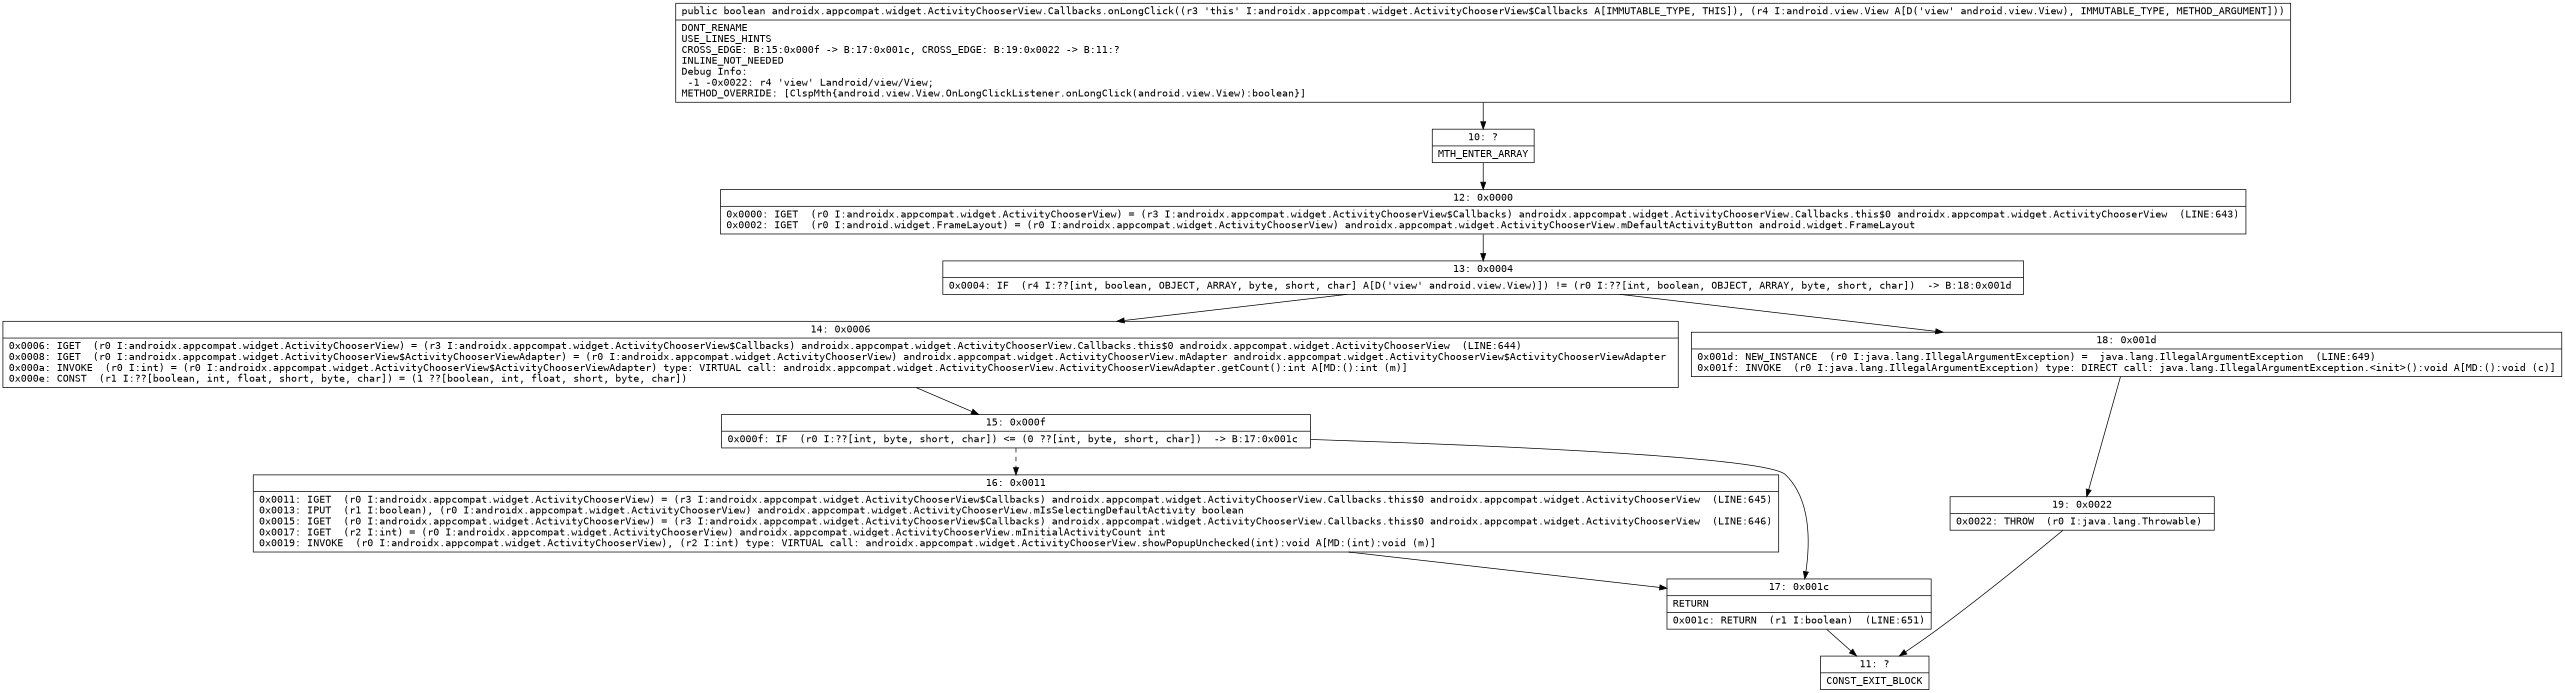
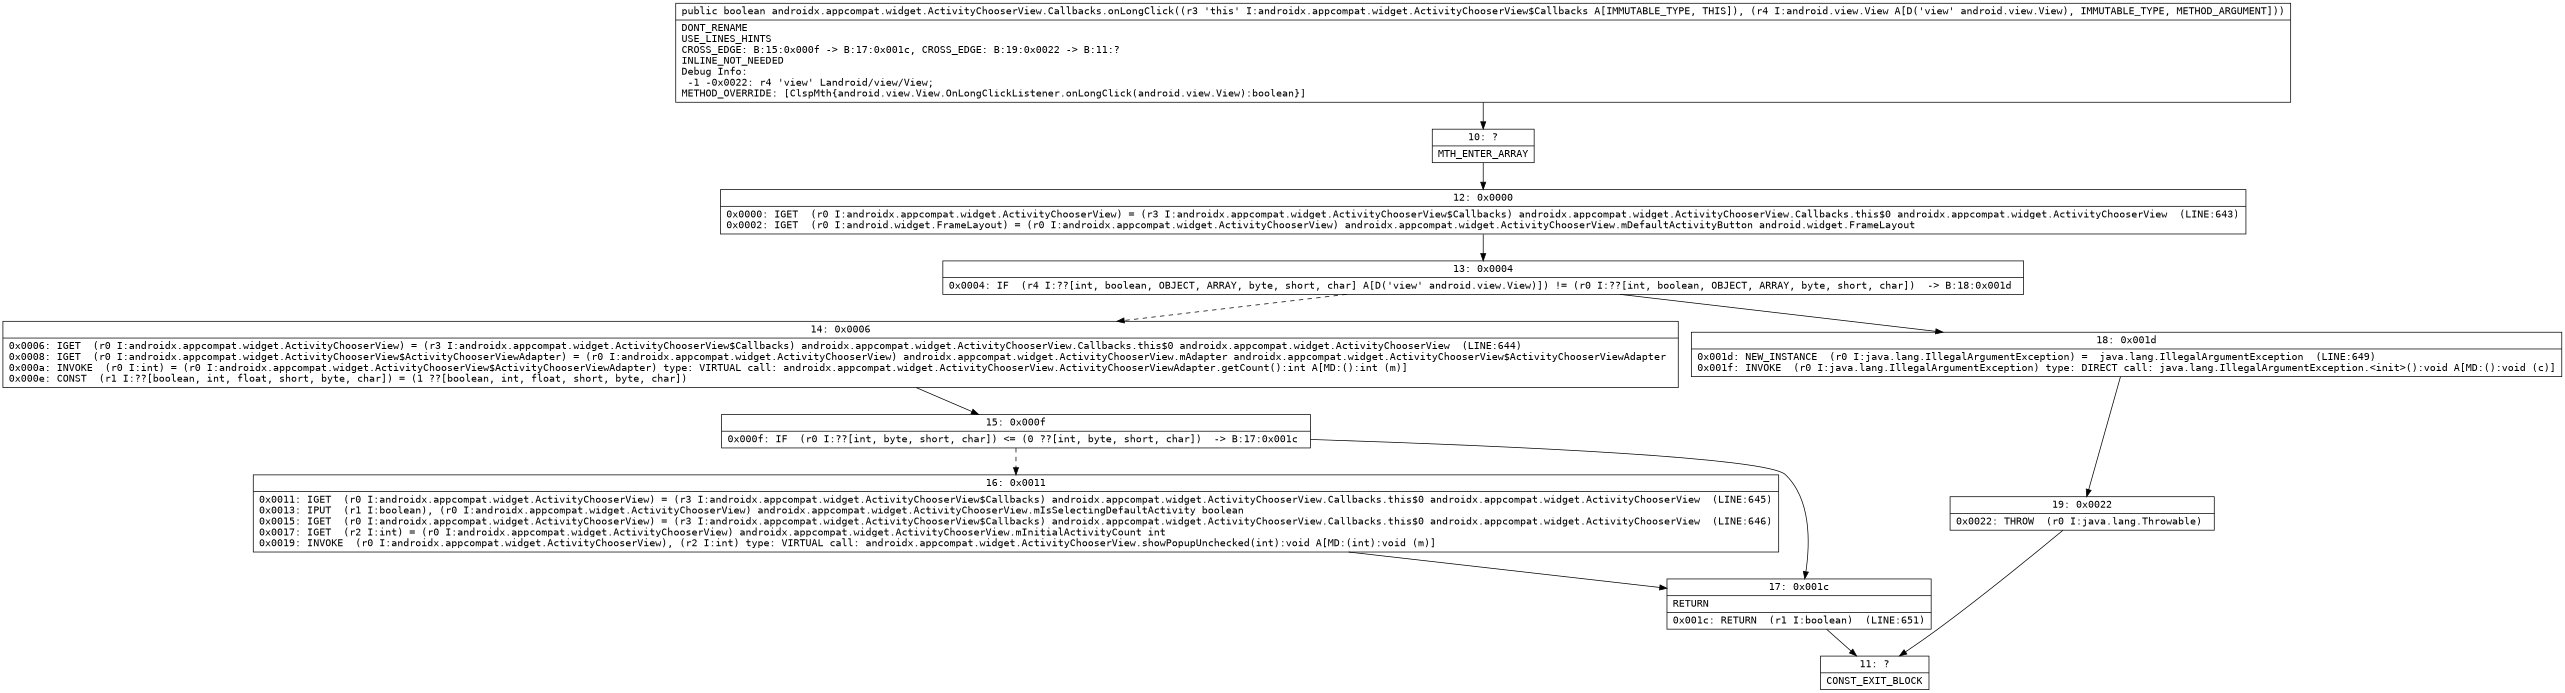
edge "13: 0x0004" -> "14: 0x0006": style solid -> dashed
